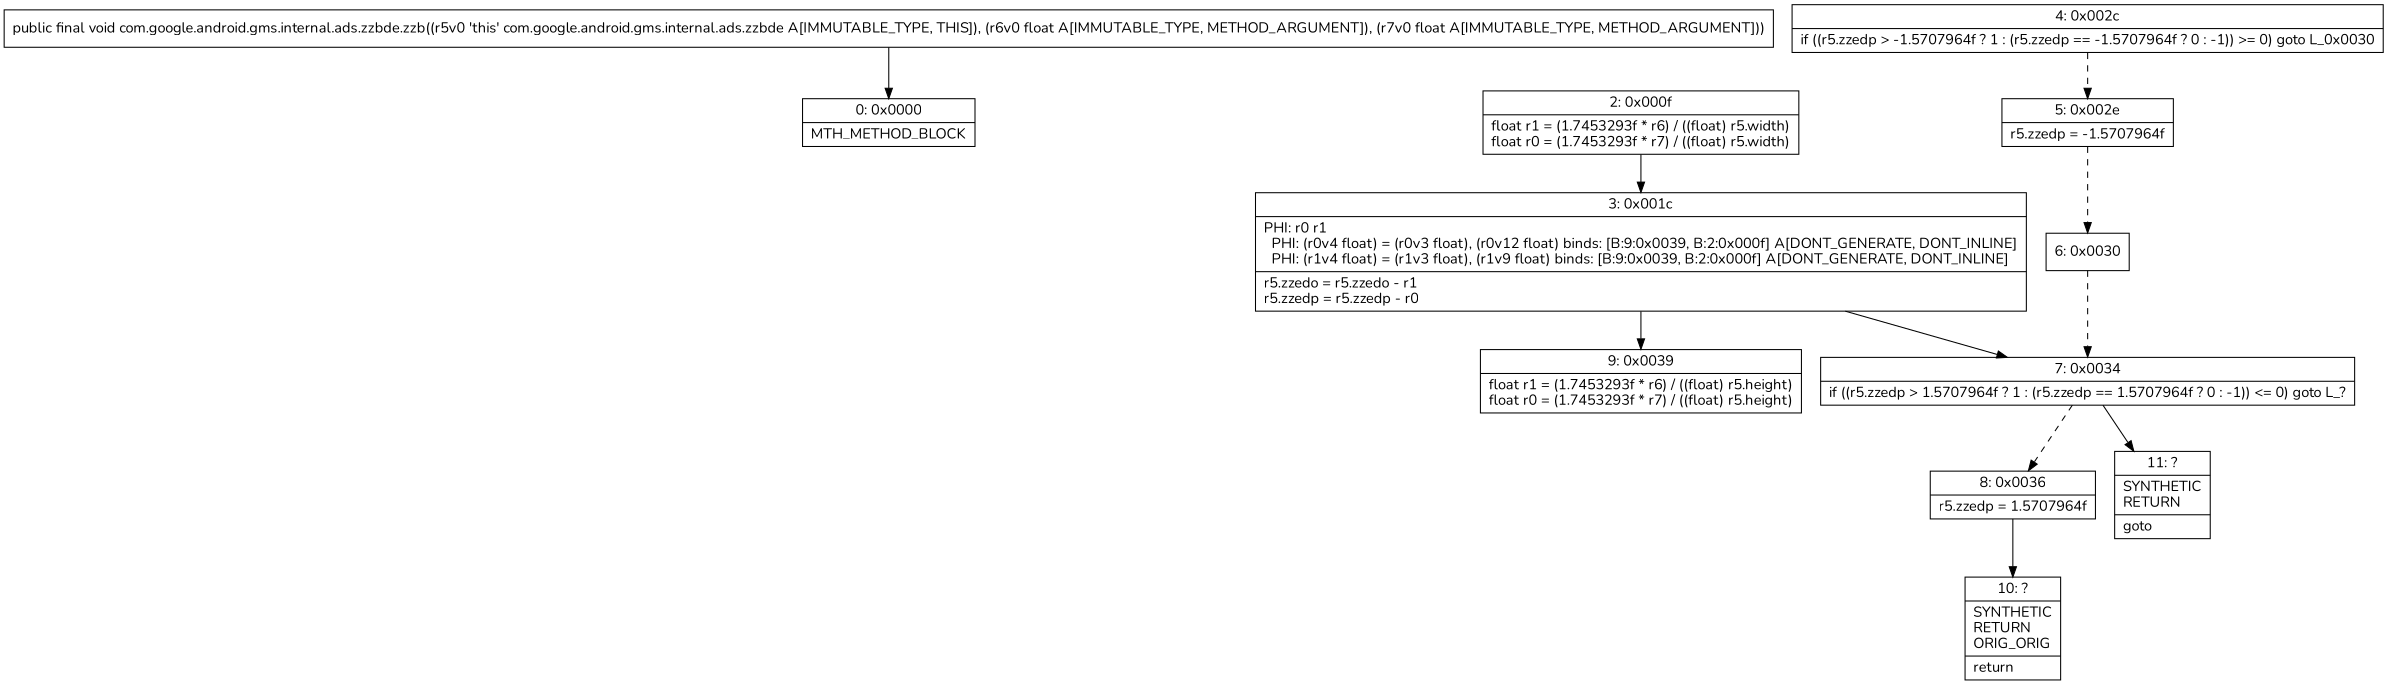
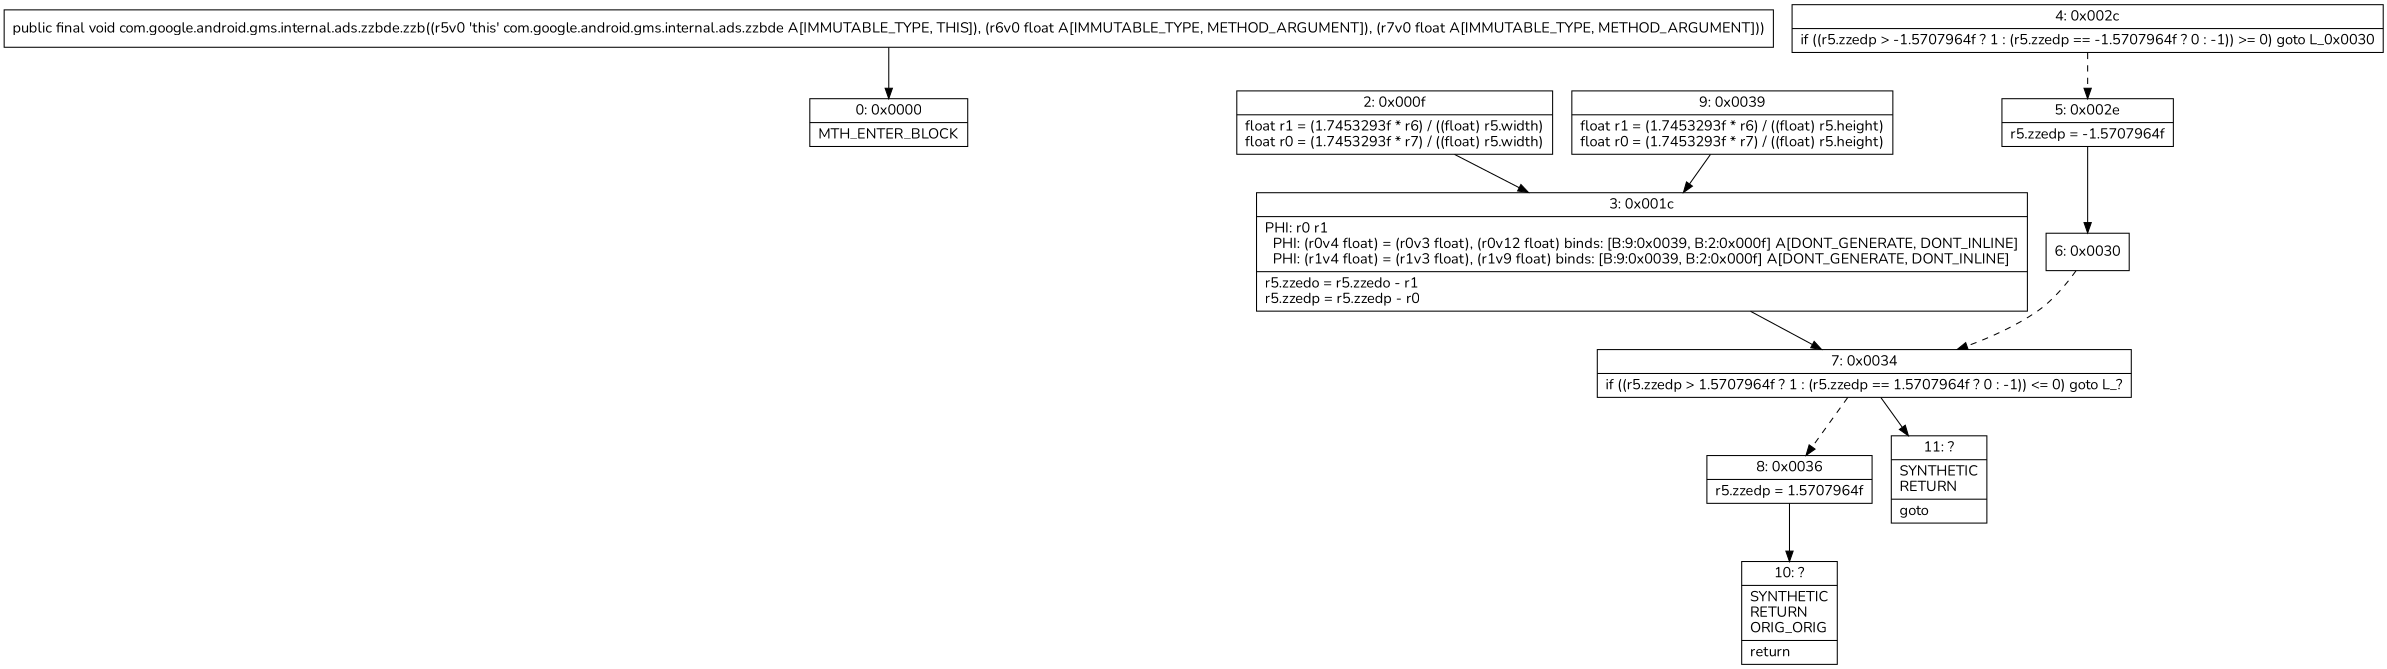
node "0: 0x0000": text "MTH_METHOD_BLOCK" -> "MTH_ENTER_BLOCK"
edge "5: 0x002e" -> "6: 0x0030": style dashed -> solid
edge "3: 0x001c" -> "9: 0x0039": reversed
